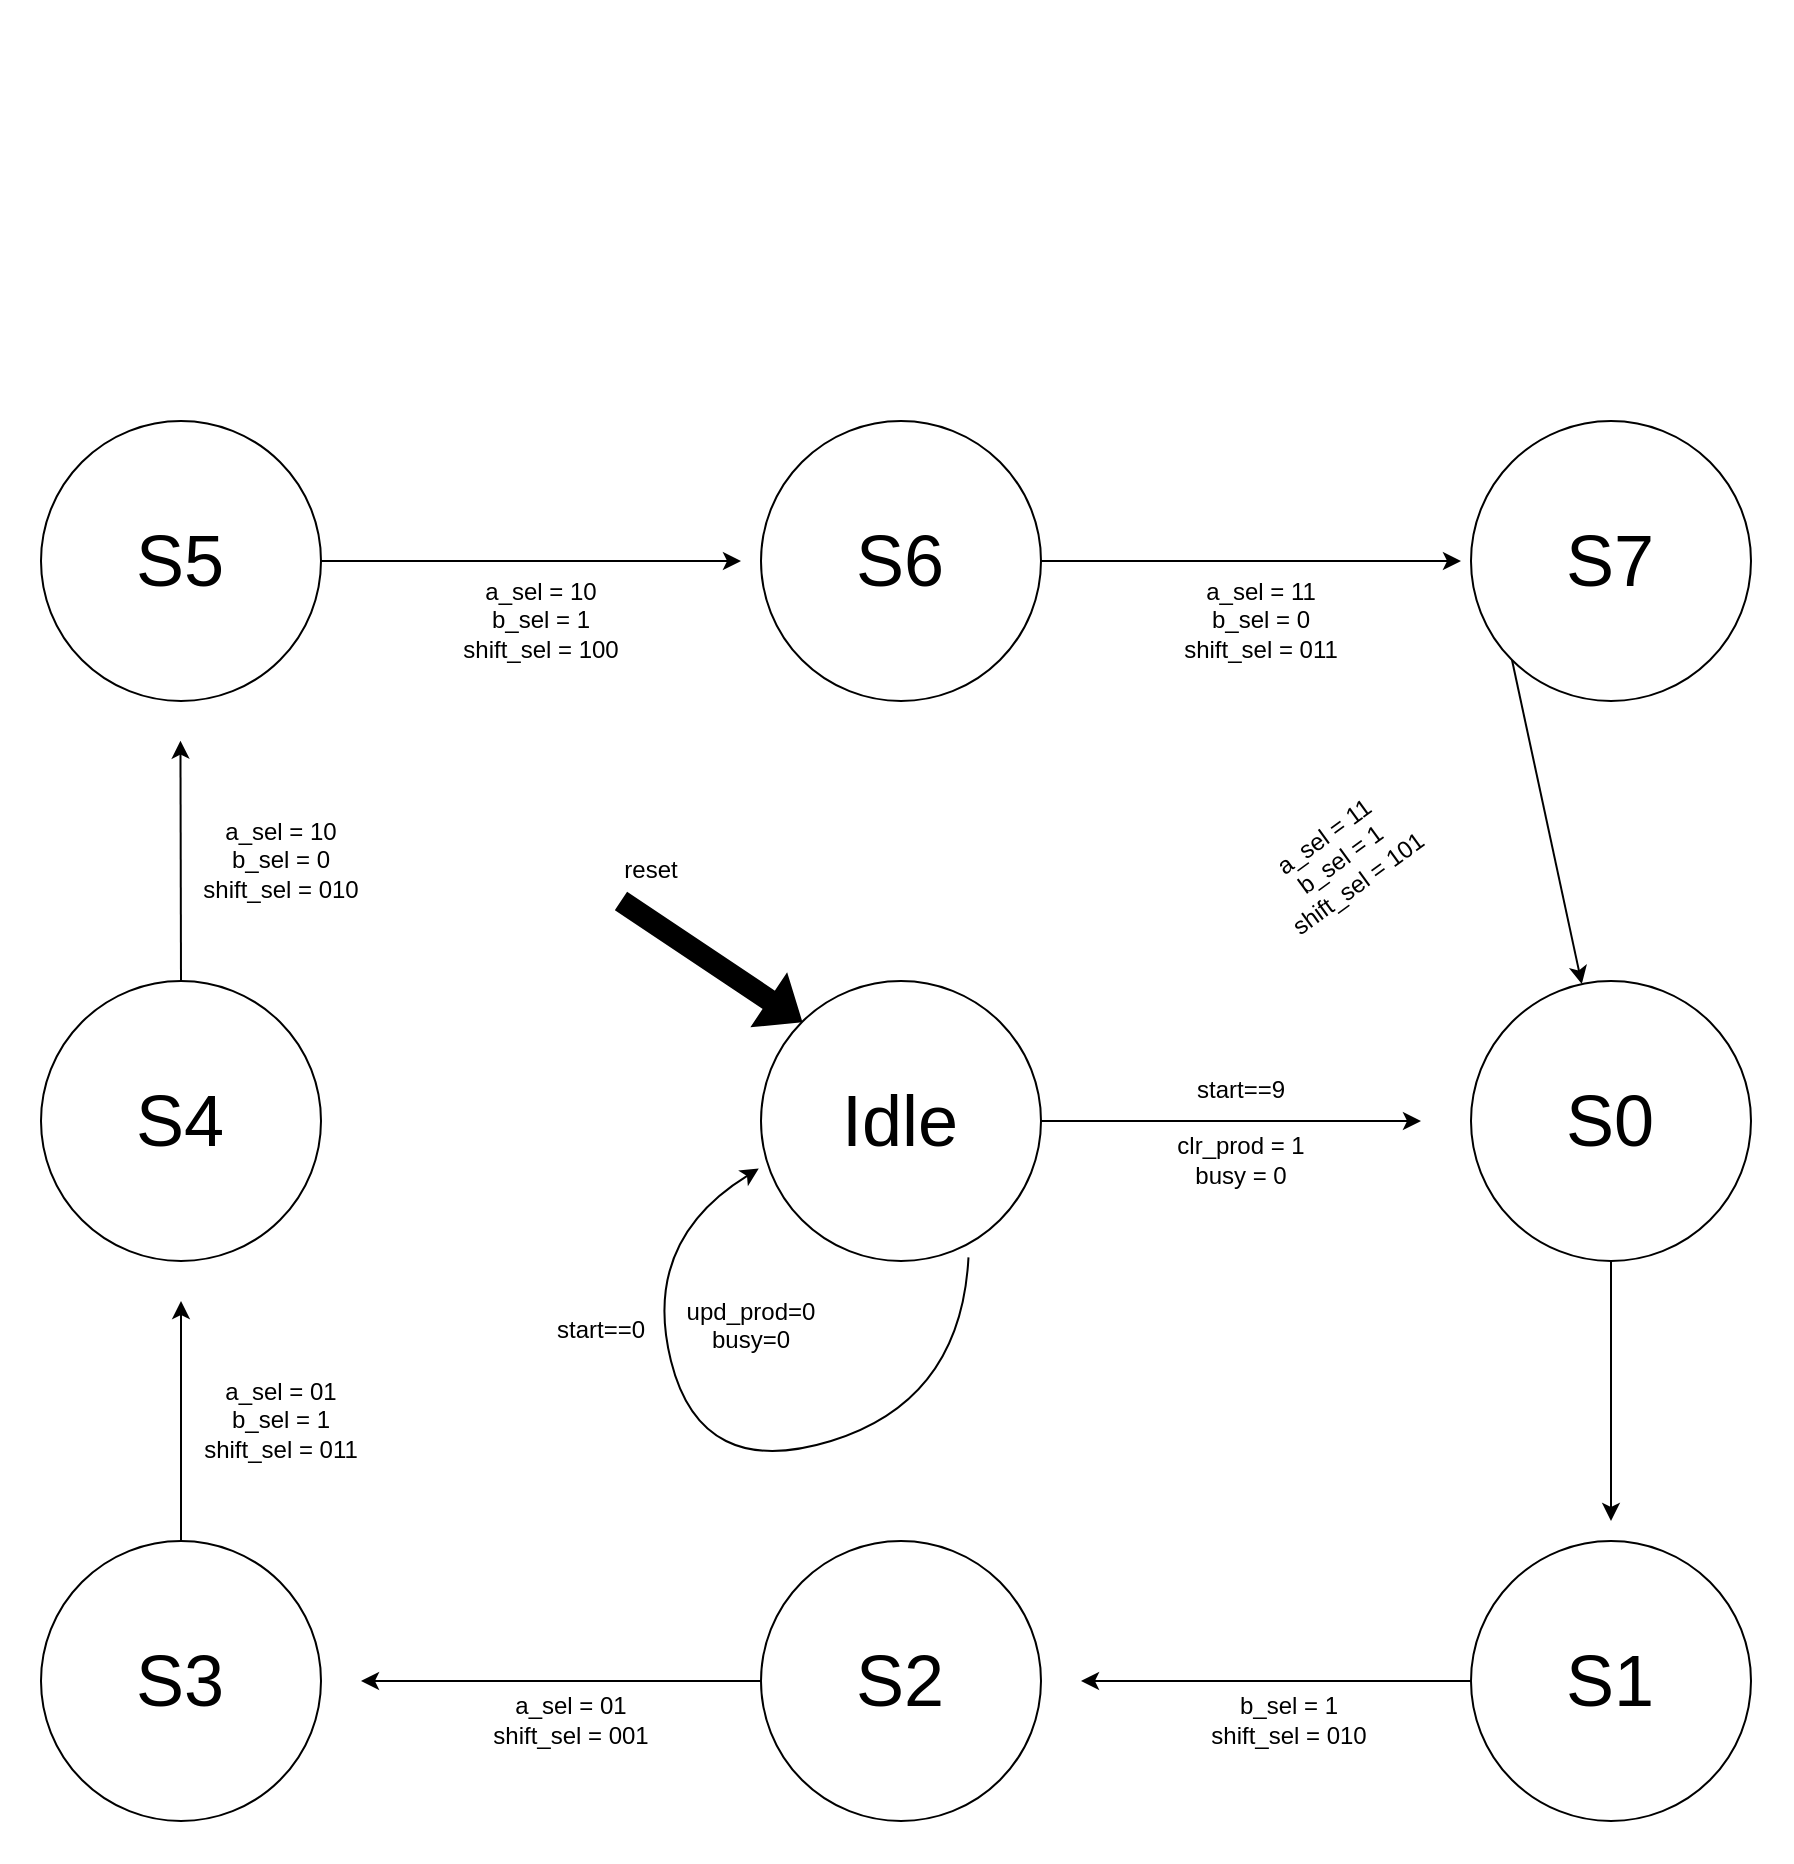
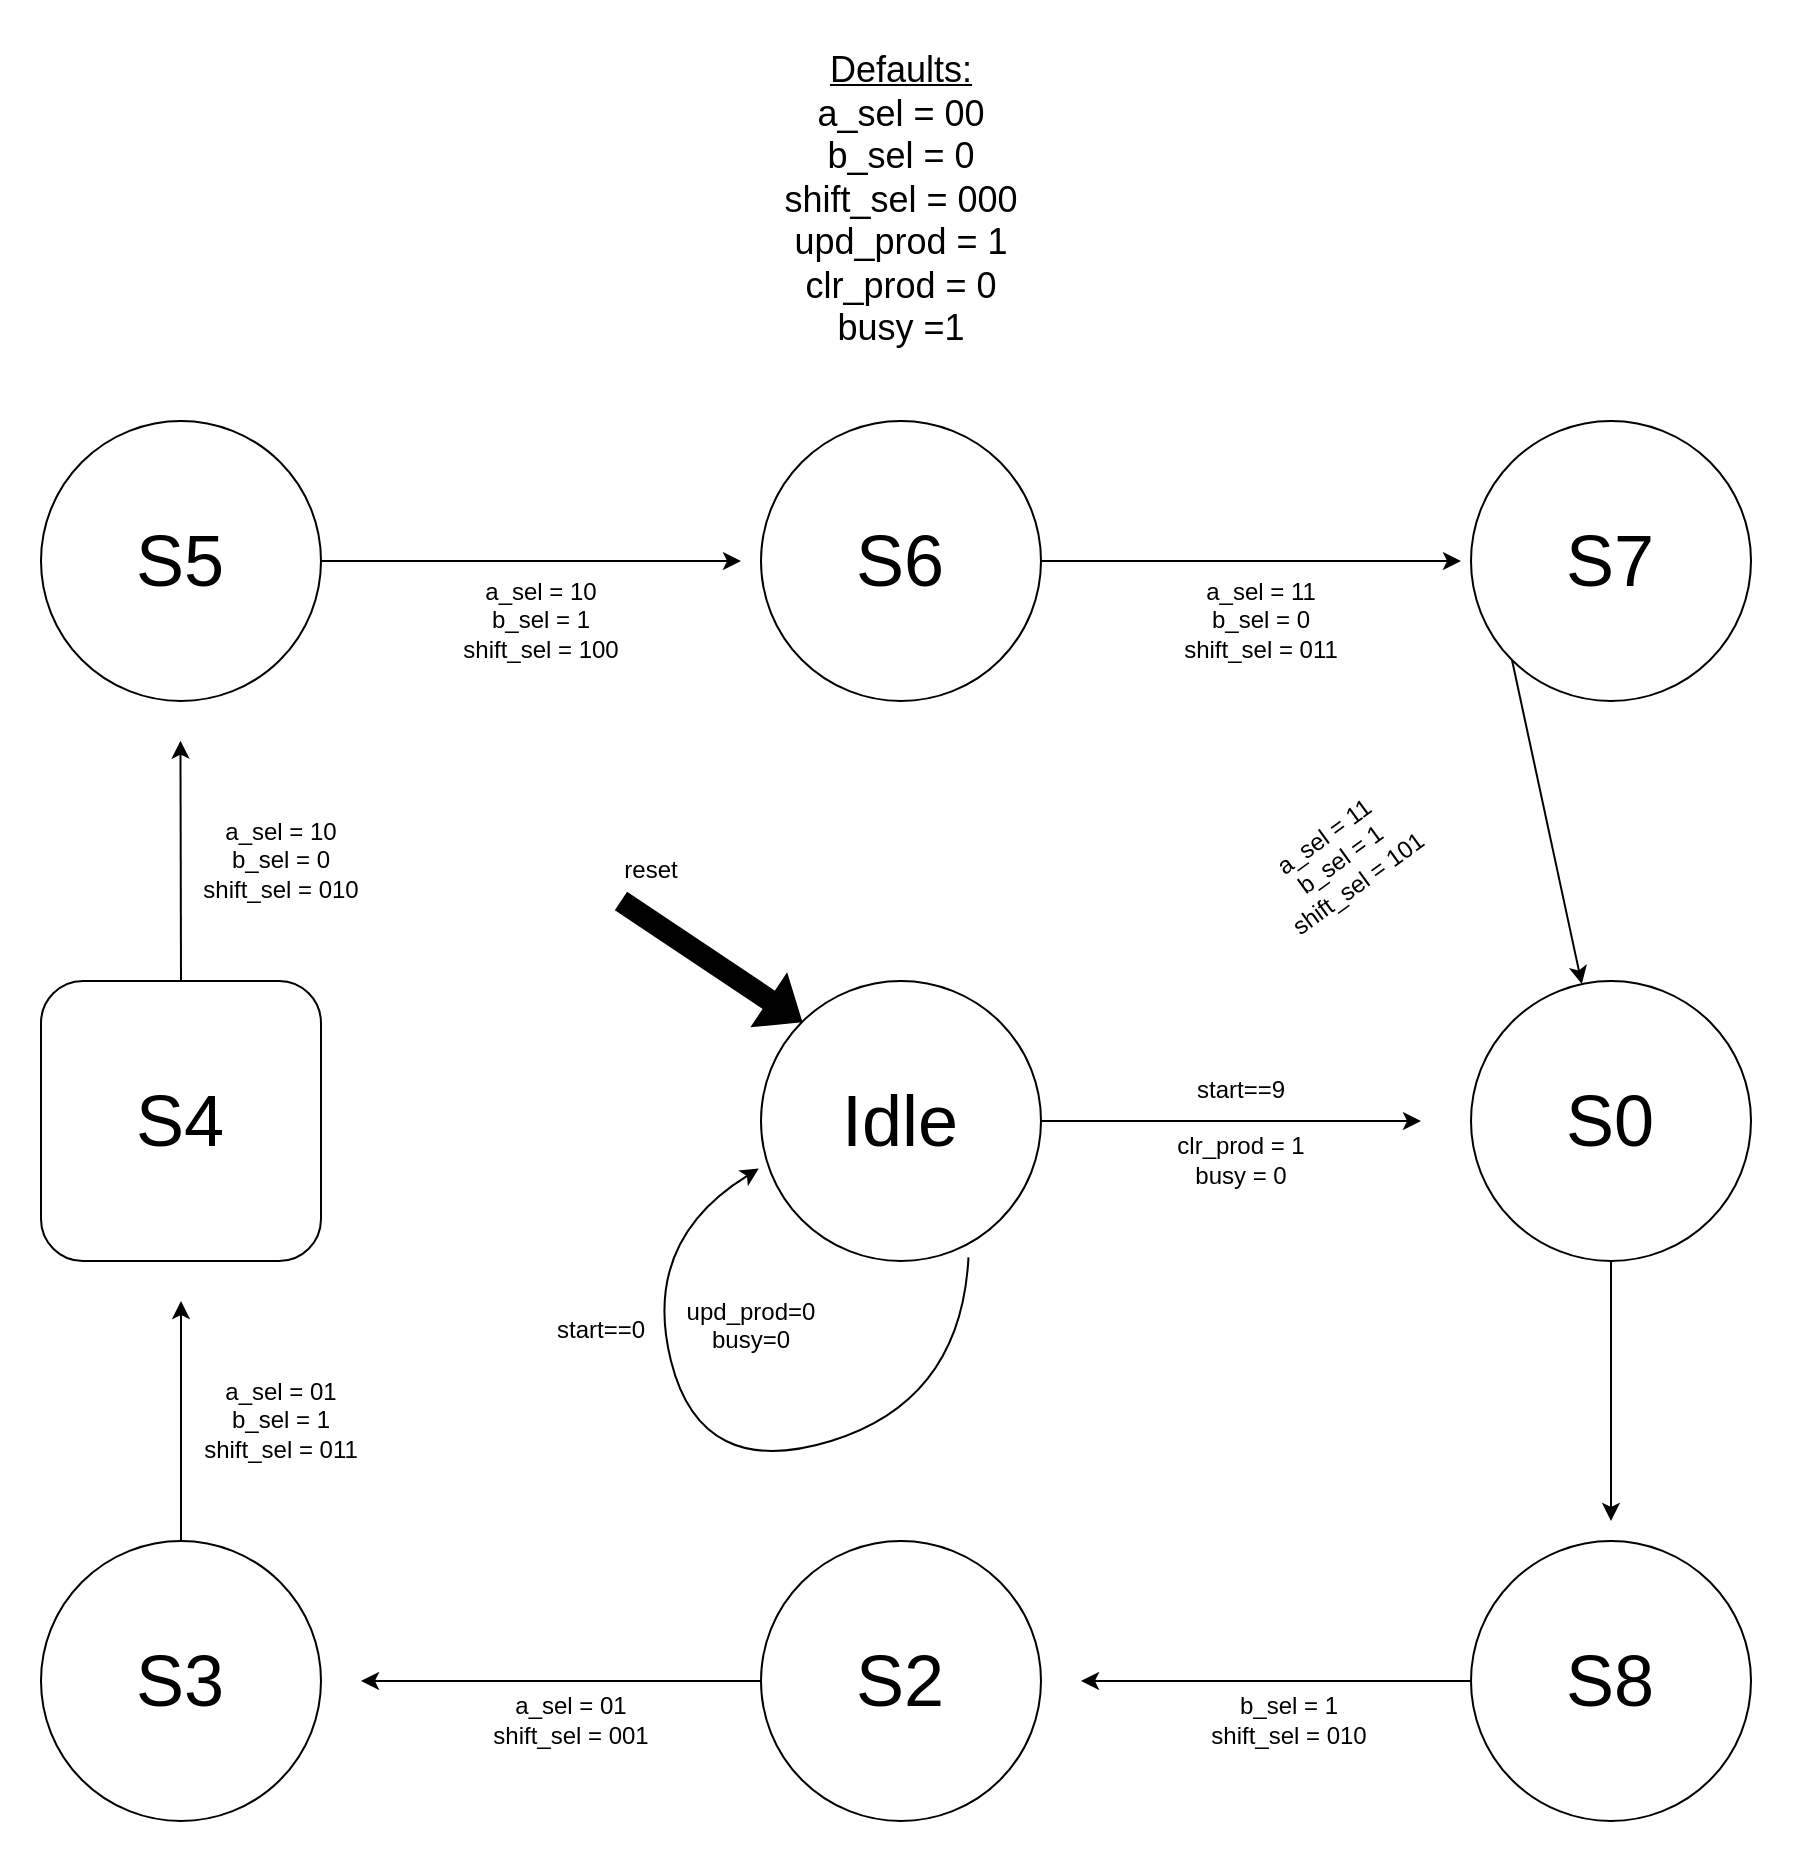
node "Defaults: a_sel = 00 b_sel = 0 shift_sel = 000 upd_prod = 1 clr_prod = 0 busy =1": added
node "S4": shape ellipse -> rounded rectangle
node "S1": label "S1" -> "S8"
